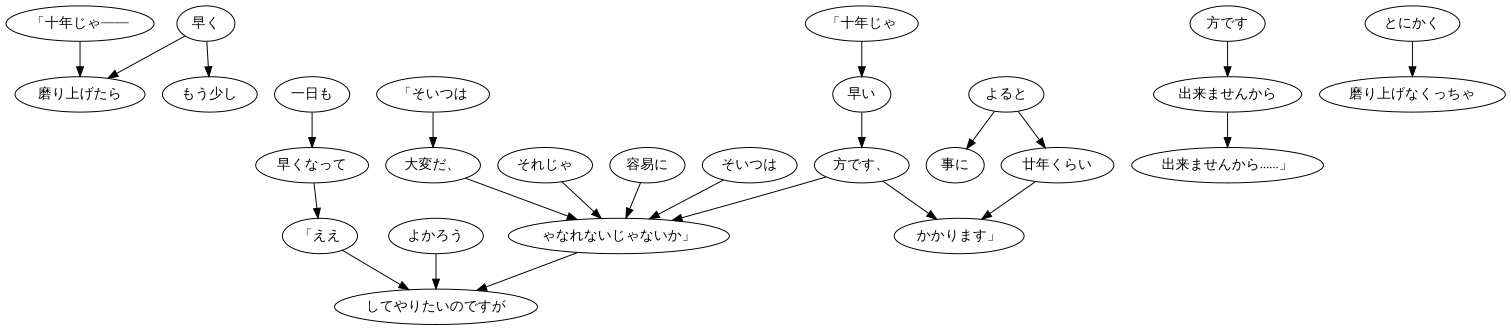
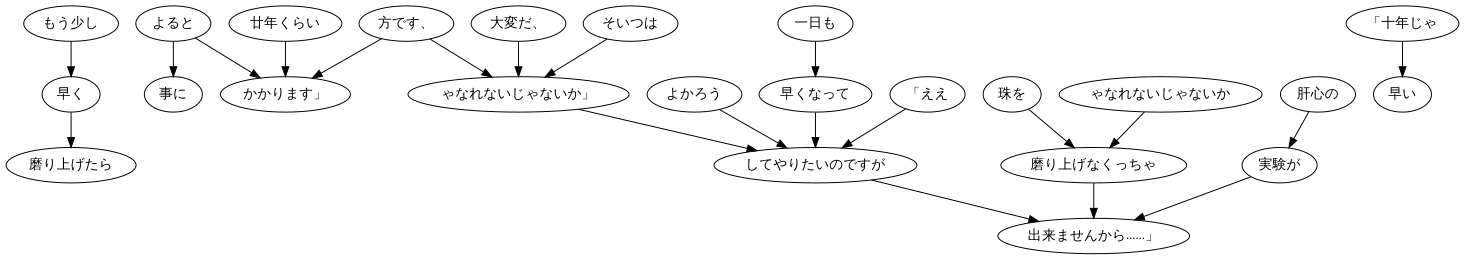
node "「十年じゃ——": removed
node "方です": label "方です" -> "肝心の"
node "とにかく": label "とにかく" -> "ゃなれないじゃないか"
edge "早く" -> "もう少し": reversed
node "「そいつは": removed
node "珠を": added
node "出来ませんから": label "出来ませんから" -> "実験が"
edge "早い" -> "方です、": removed
edge "よると" -> "廿年くらい": now "よると" -> "かかります」"
node "それじゃ": removed
node "容易に": removed
edge "早くなって" -> "「ええ": now "早くなって" -> "してやりたいのですが"
edge "磨り上げなくっちゃ" -> "出来ませんから……」": added
edge "してやりたいのですが" -> "出来ませんから……」": added
